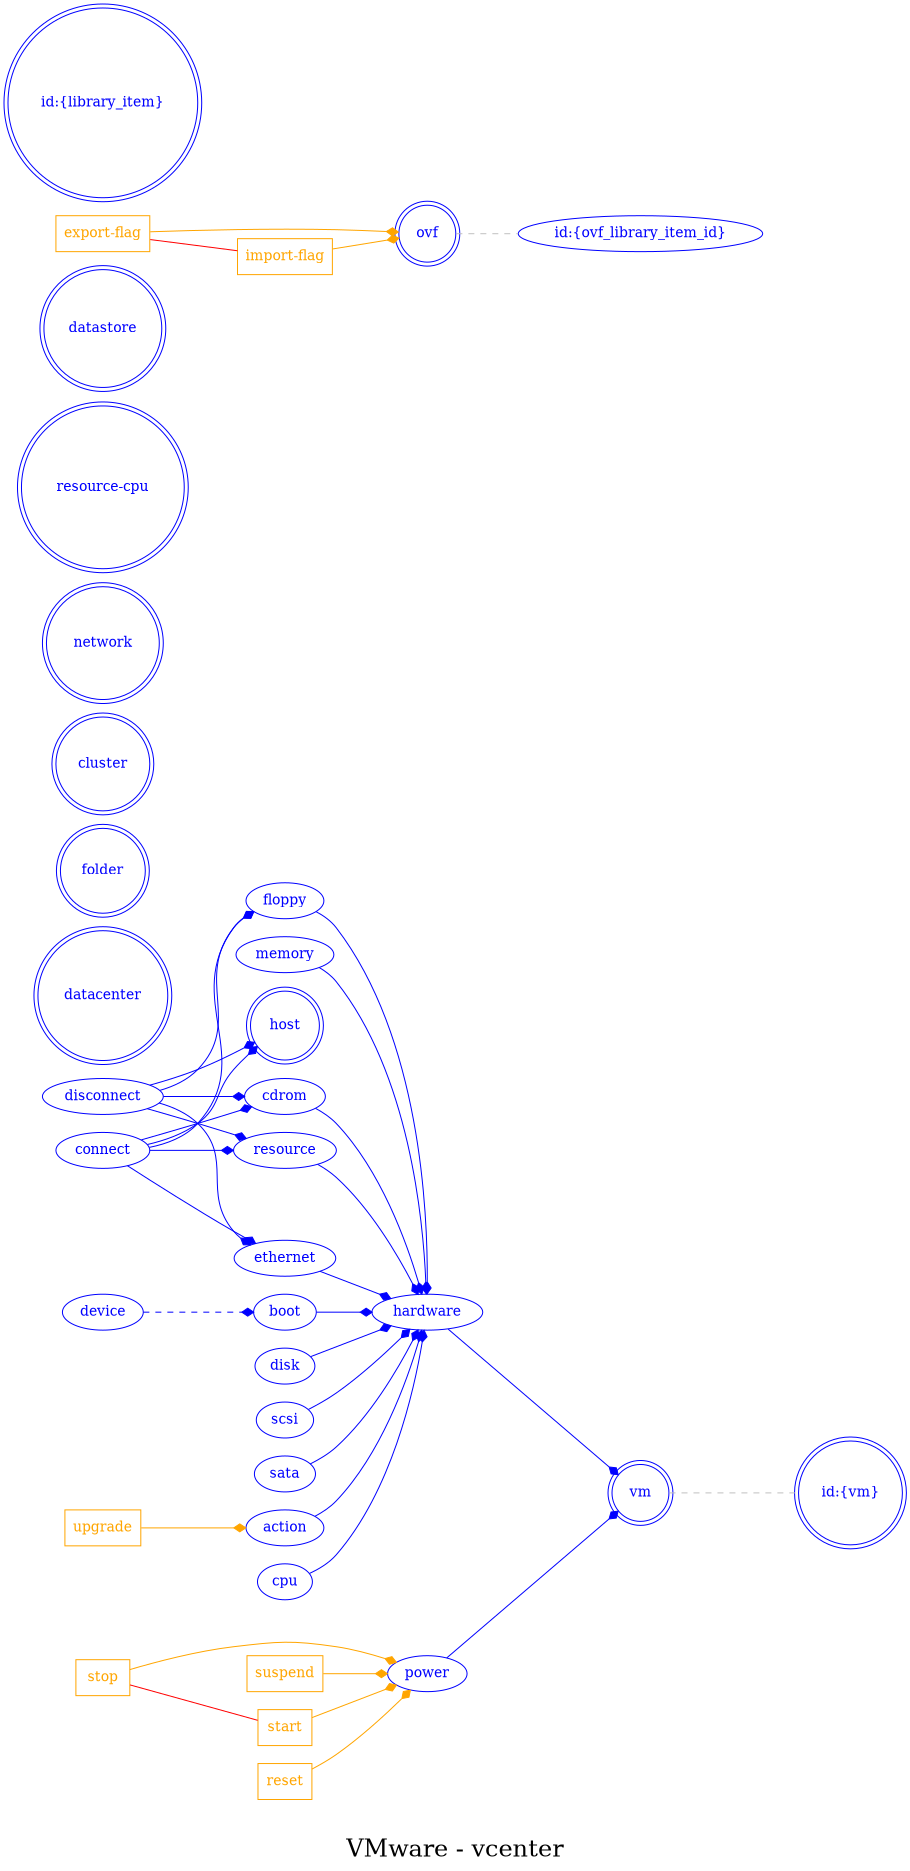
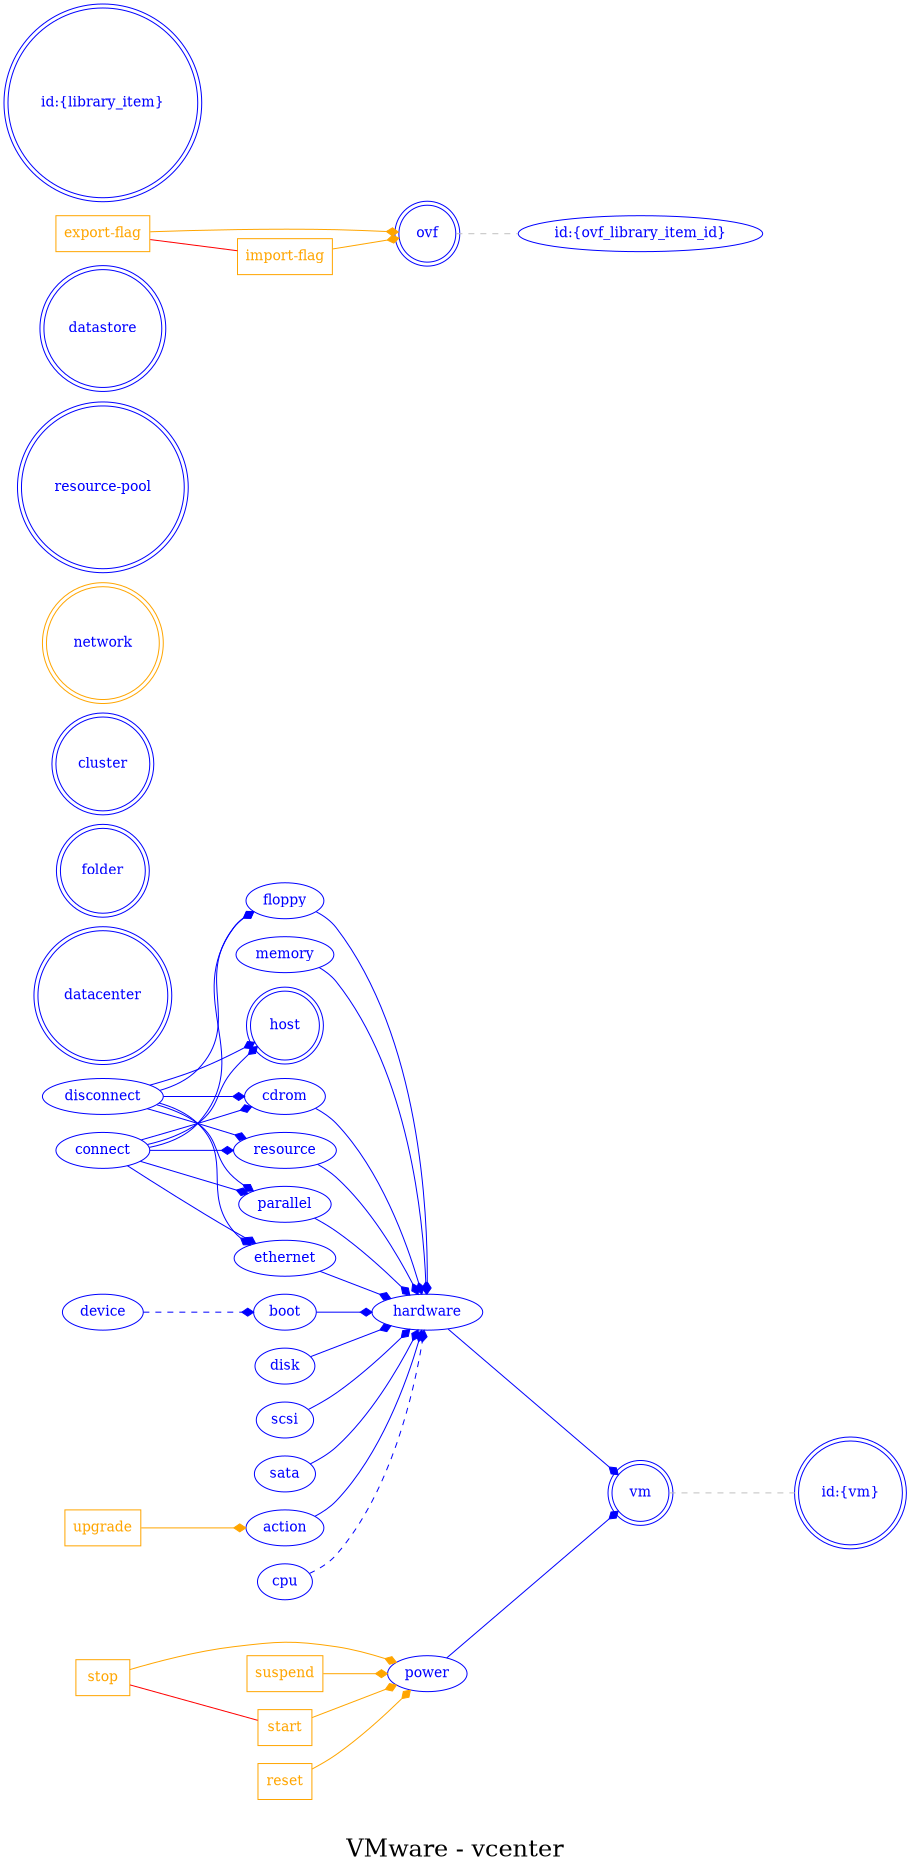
node "resource-cpu": label "resource-cpu" -> "resource-pool"
node "network": color blue -> orange
node "parallel": added
edge "cpu" -> "hardware": style solid -> dashed
